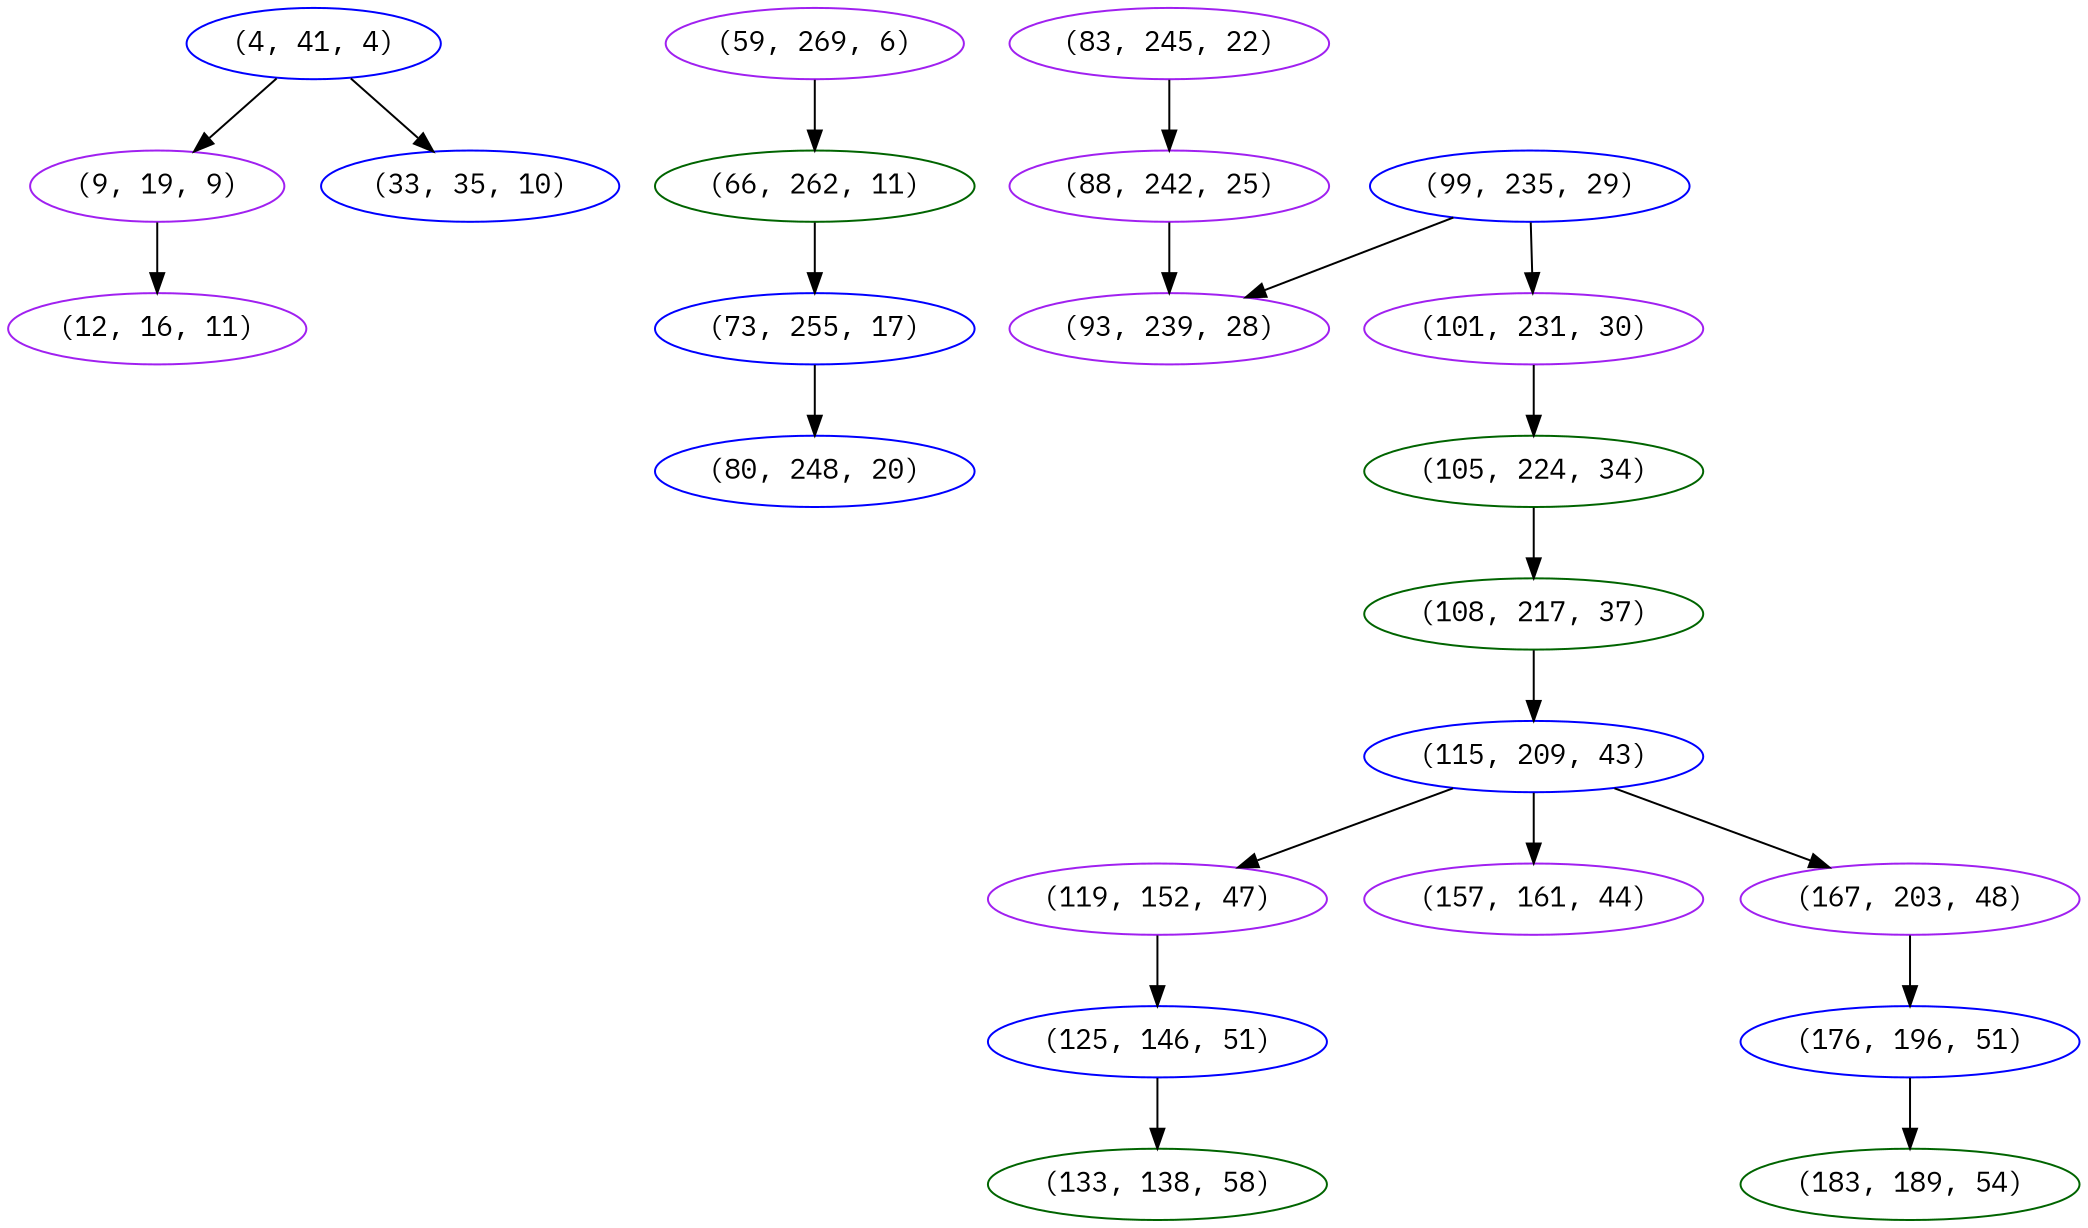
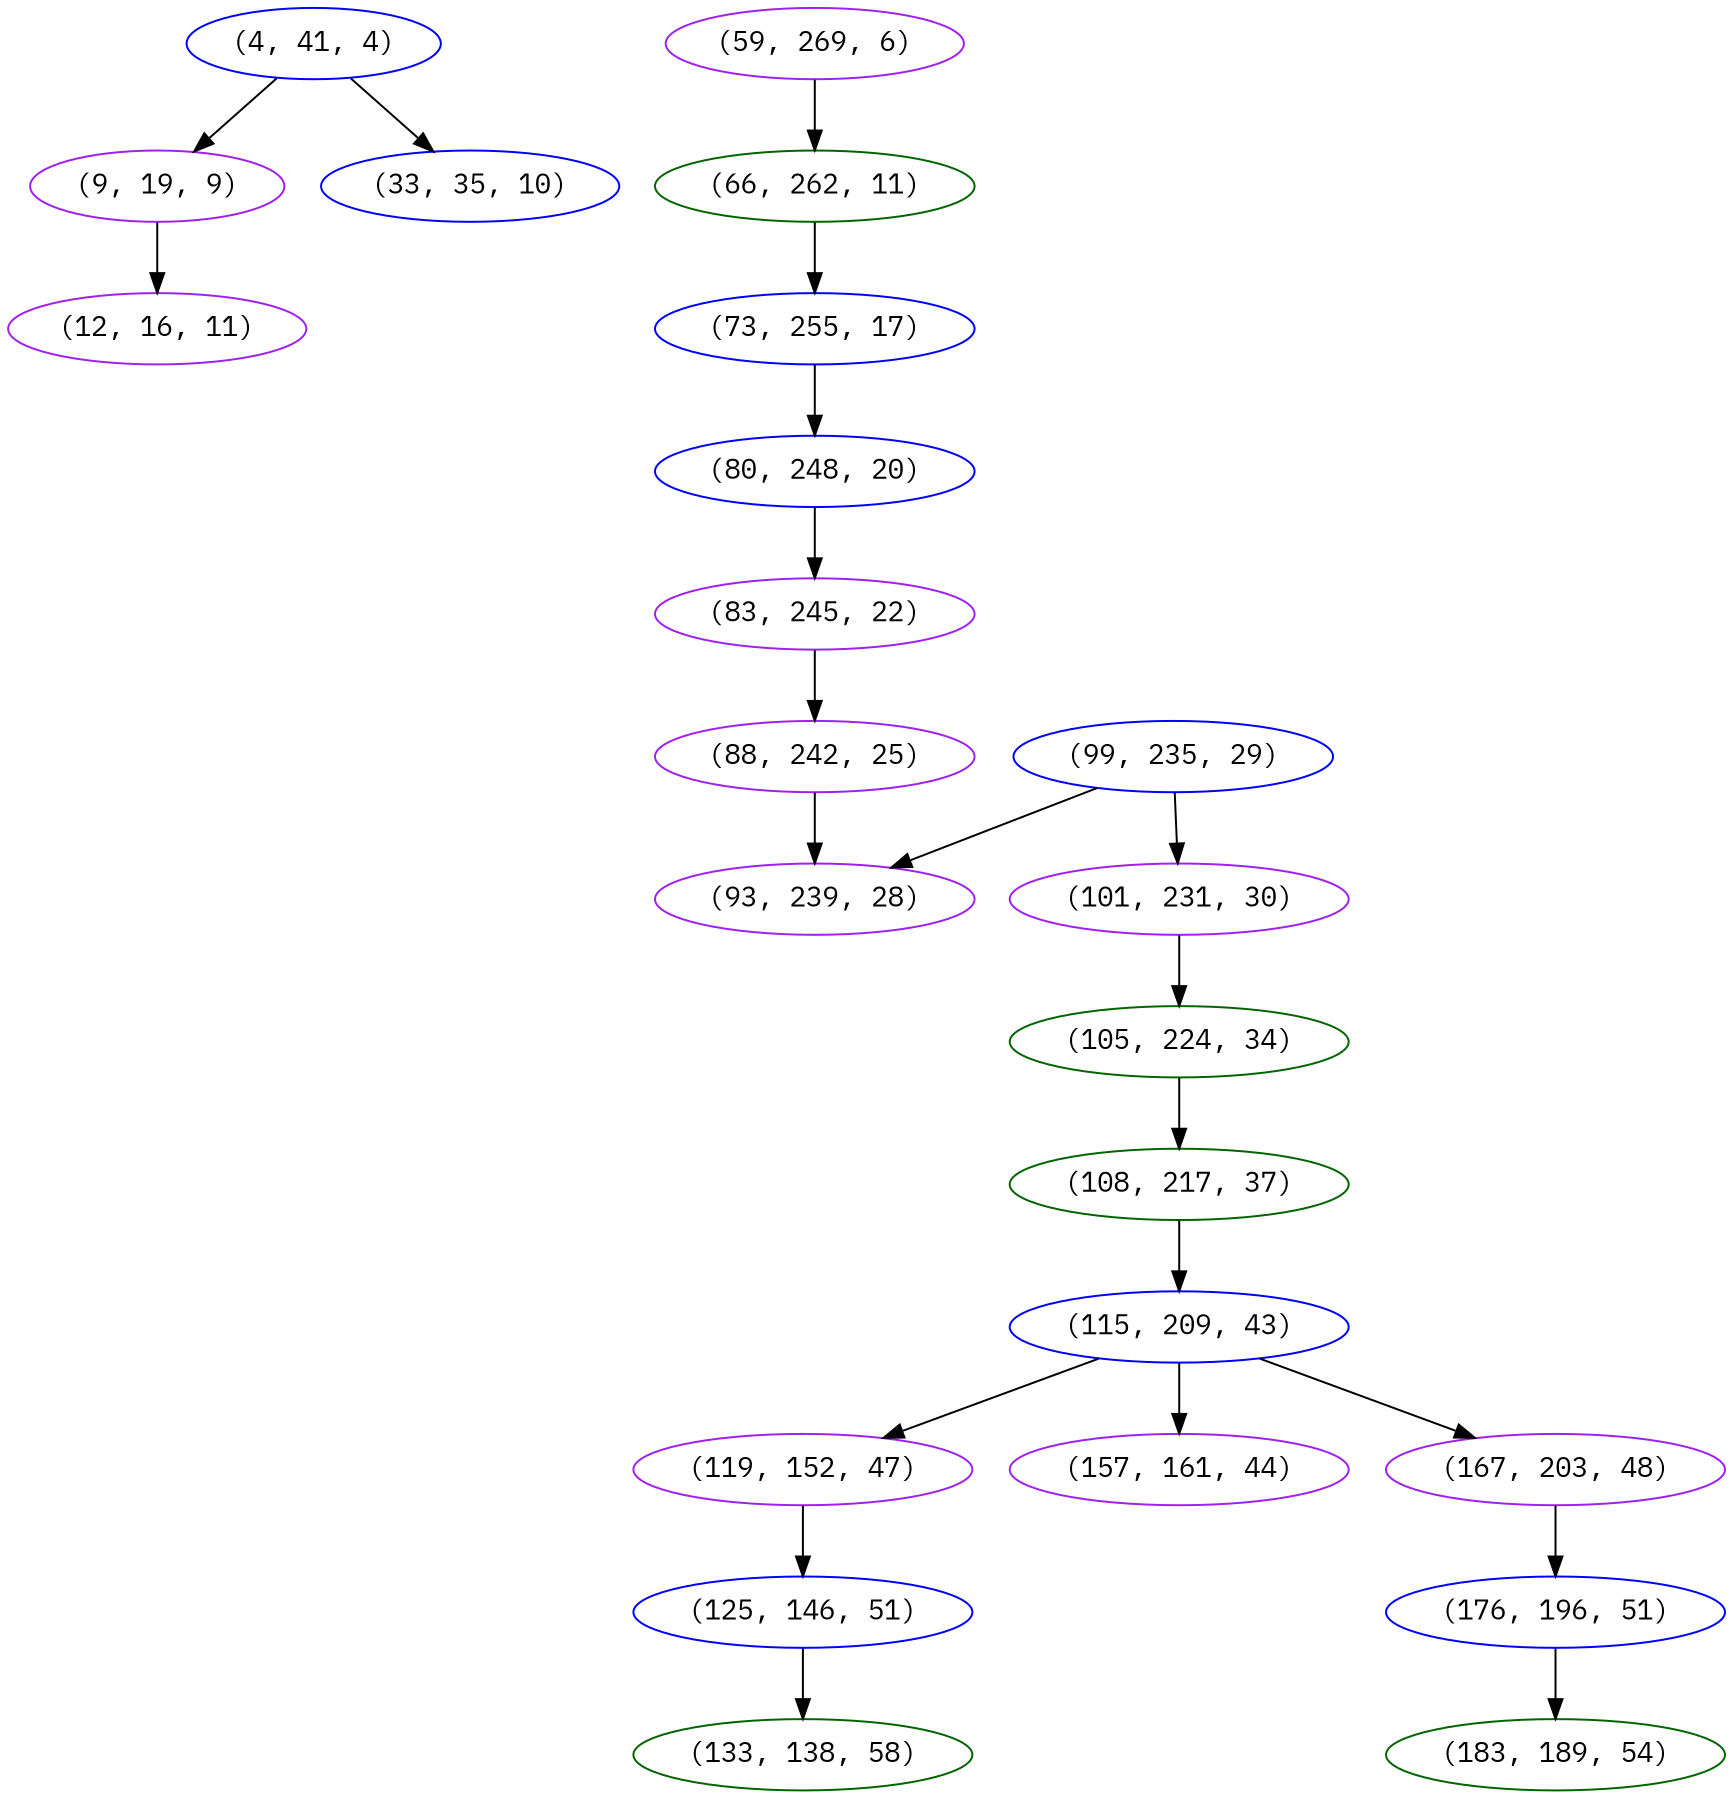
edge "(80, 248, 20)" -> "(83, 245, 22)": added
